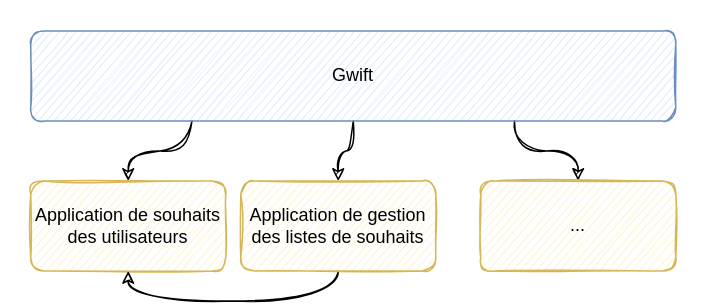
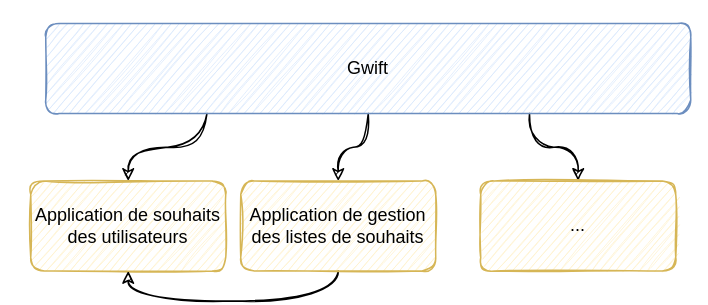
node "Gwift": moved (353, 76) -> (368, 68)
